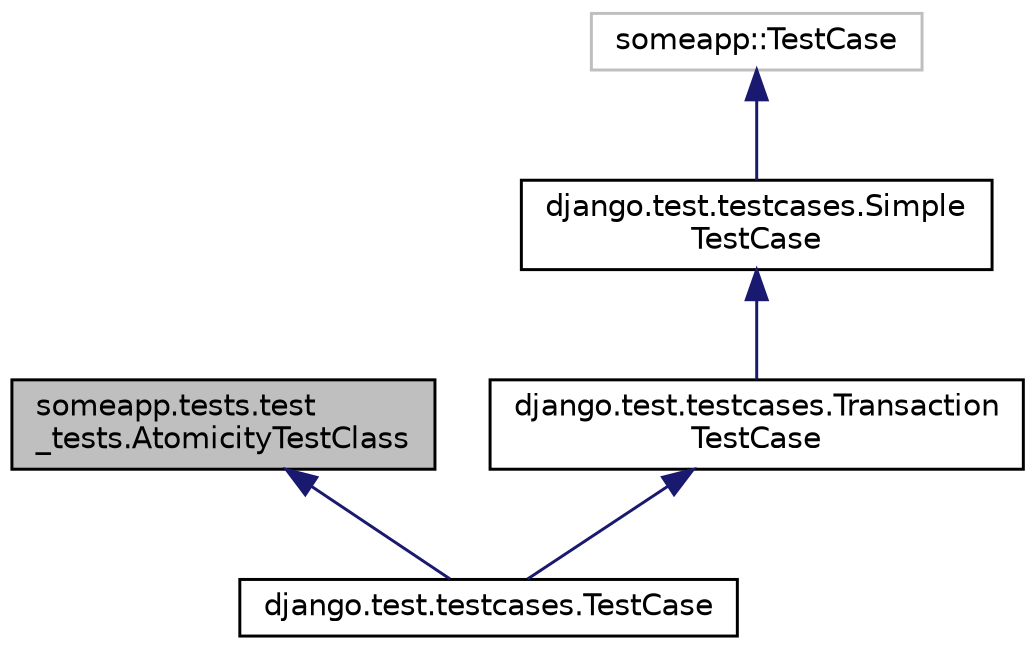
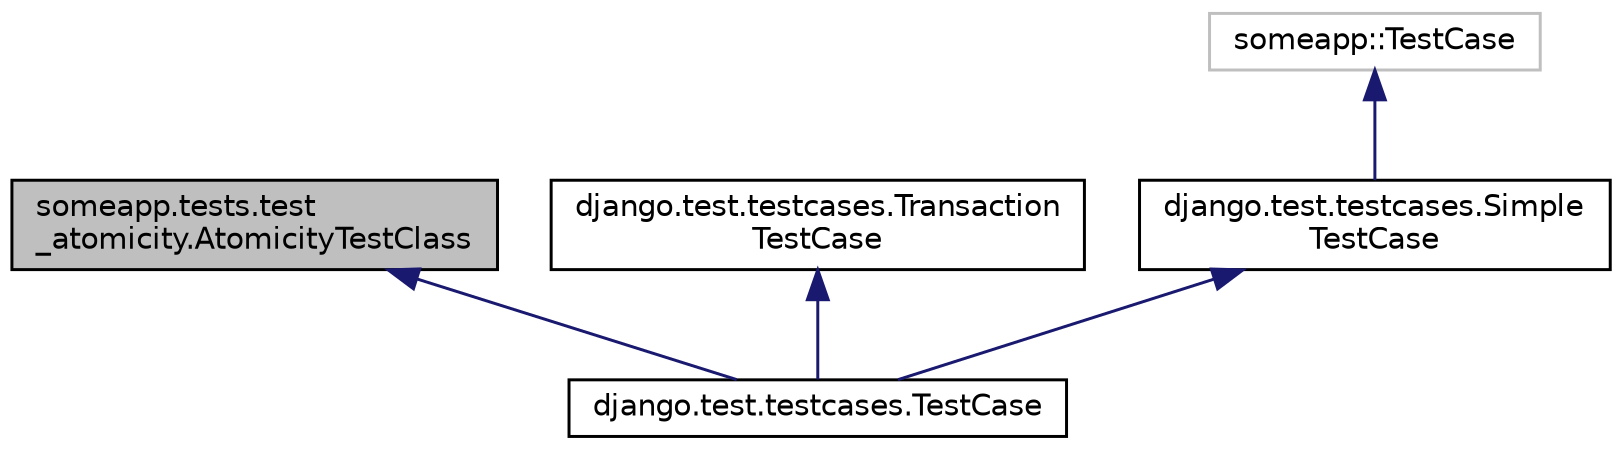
edge "django.test.testcases.Transaction TestCase" -> "django.test.testcases.Simple TestCase": now "django.test.testcases.TestCase" -> "django.test.testcases.Simple TestCase"
node "someapp.tests.test _tests.AtomicityTestClass": label "someapp.tests.test _tests.AtomicityTestClass" -> "someapp.tests.test _atomicity.AtomicityTestClass"
